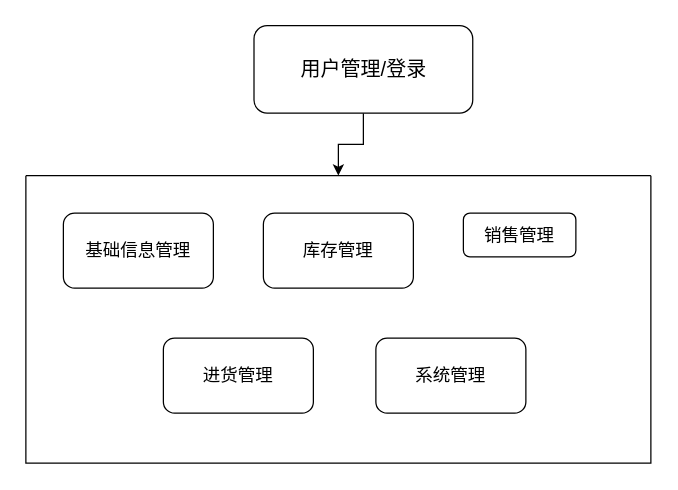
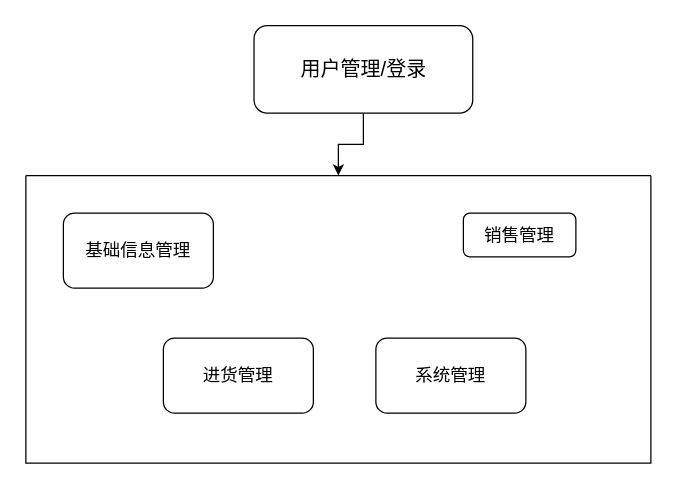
node "库存管理": removed
